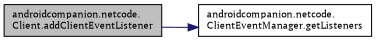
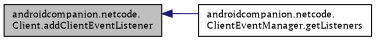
edge "androidcompanion.netcode. Client.addClientEventListener" -> "androidcompanion.netcode. ClientEventManager.getListeners": reversed
